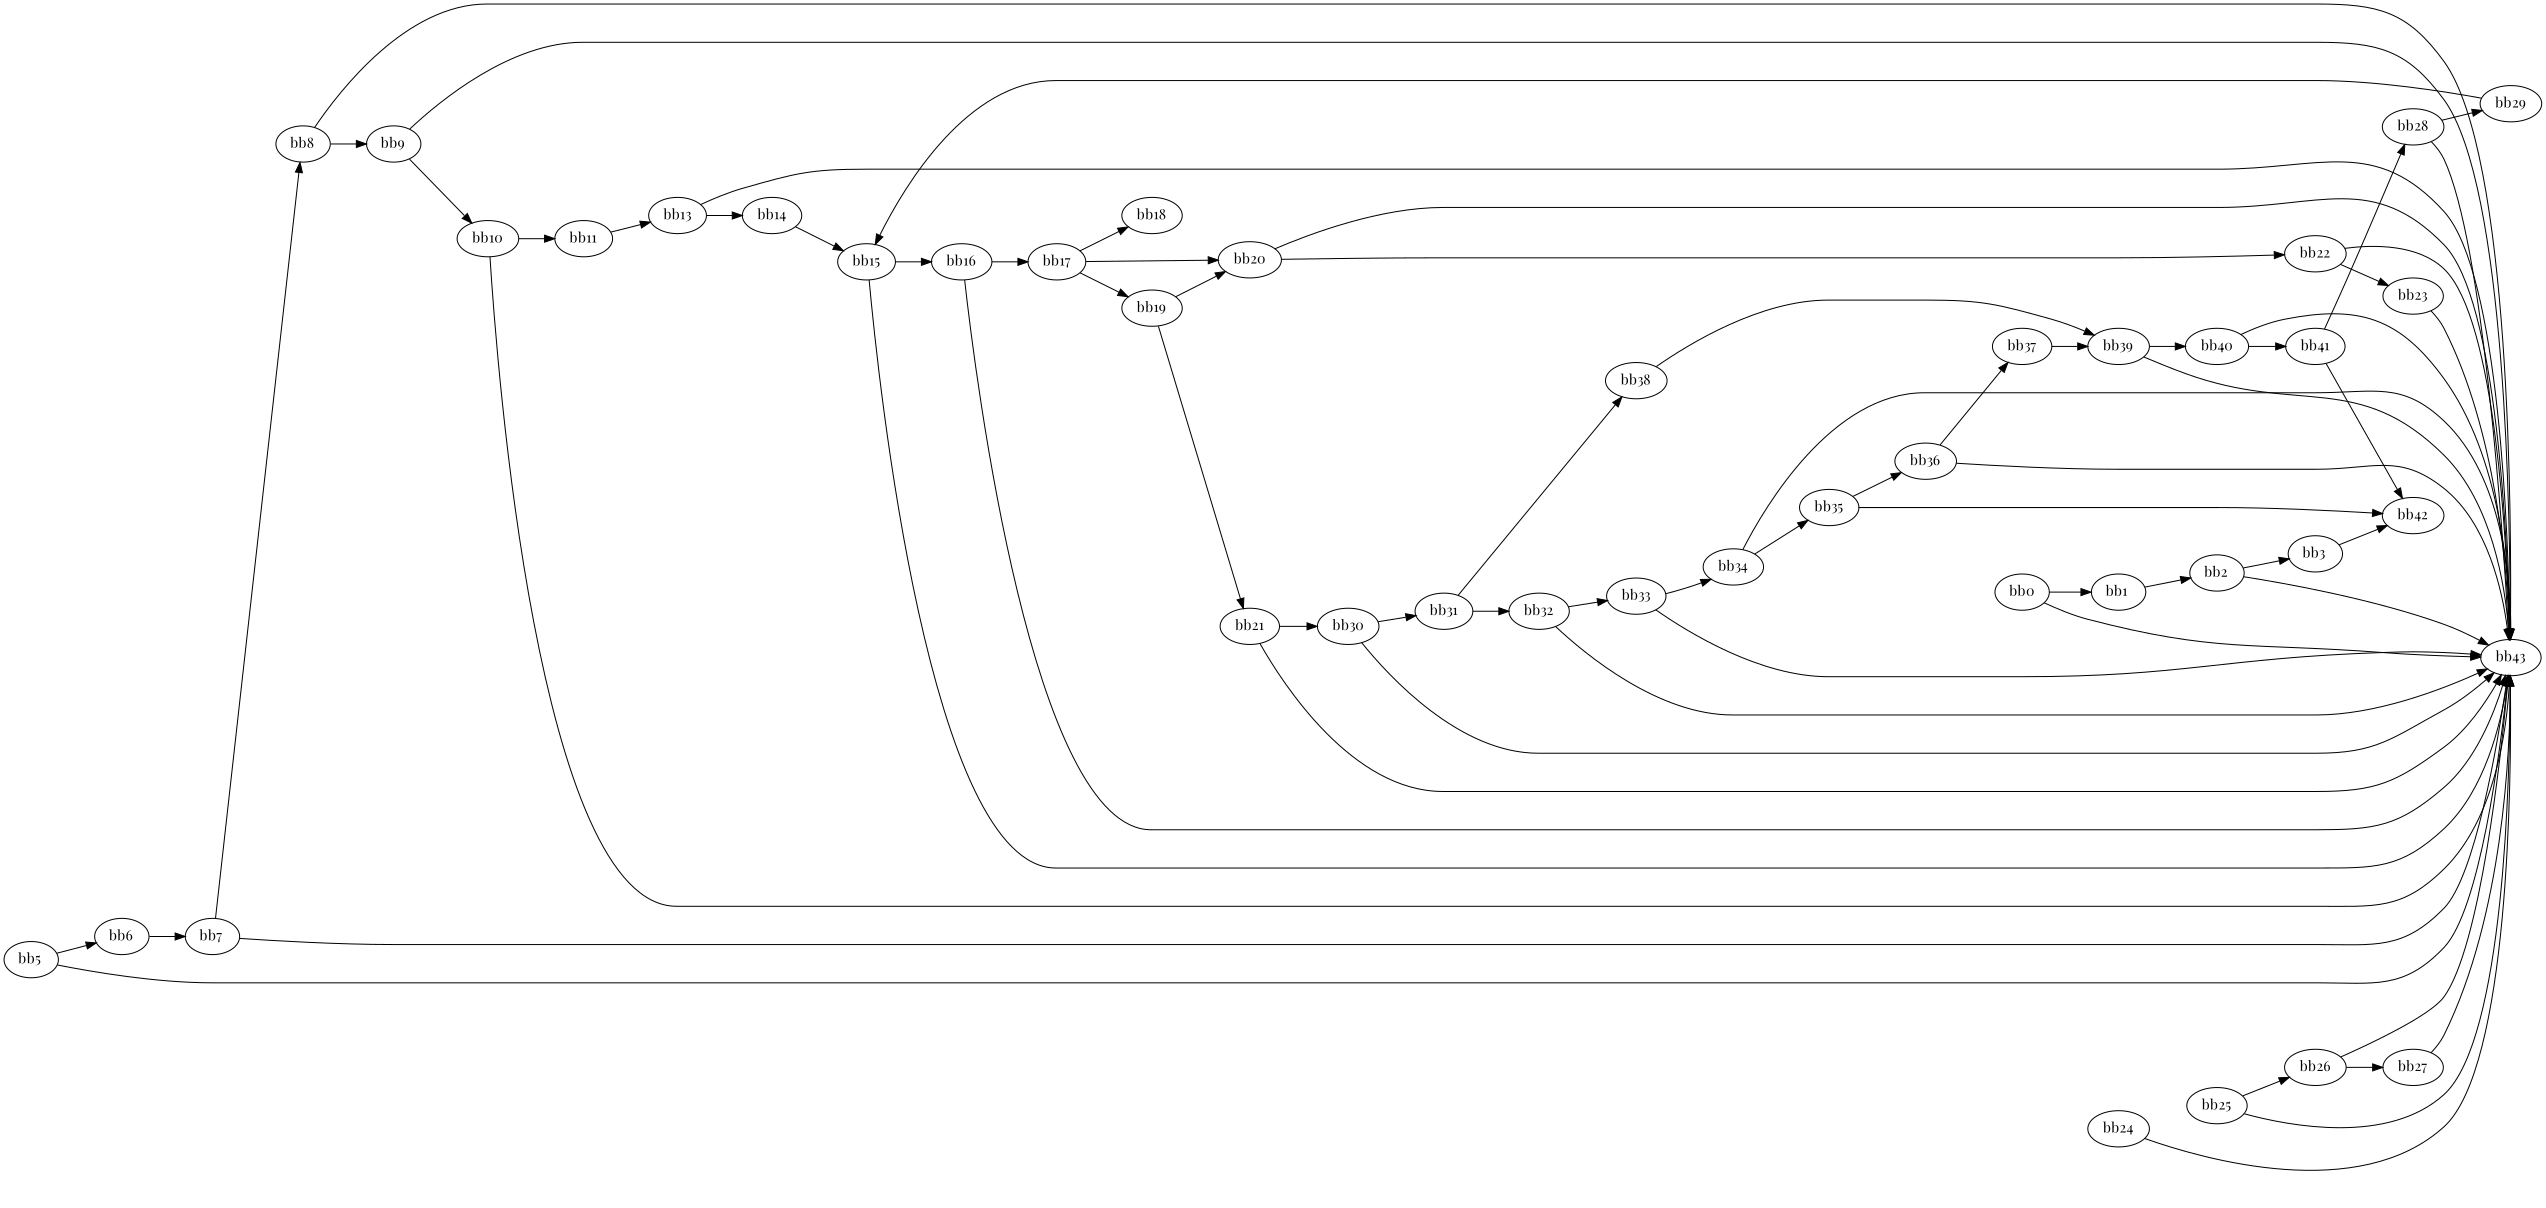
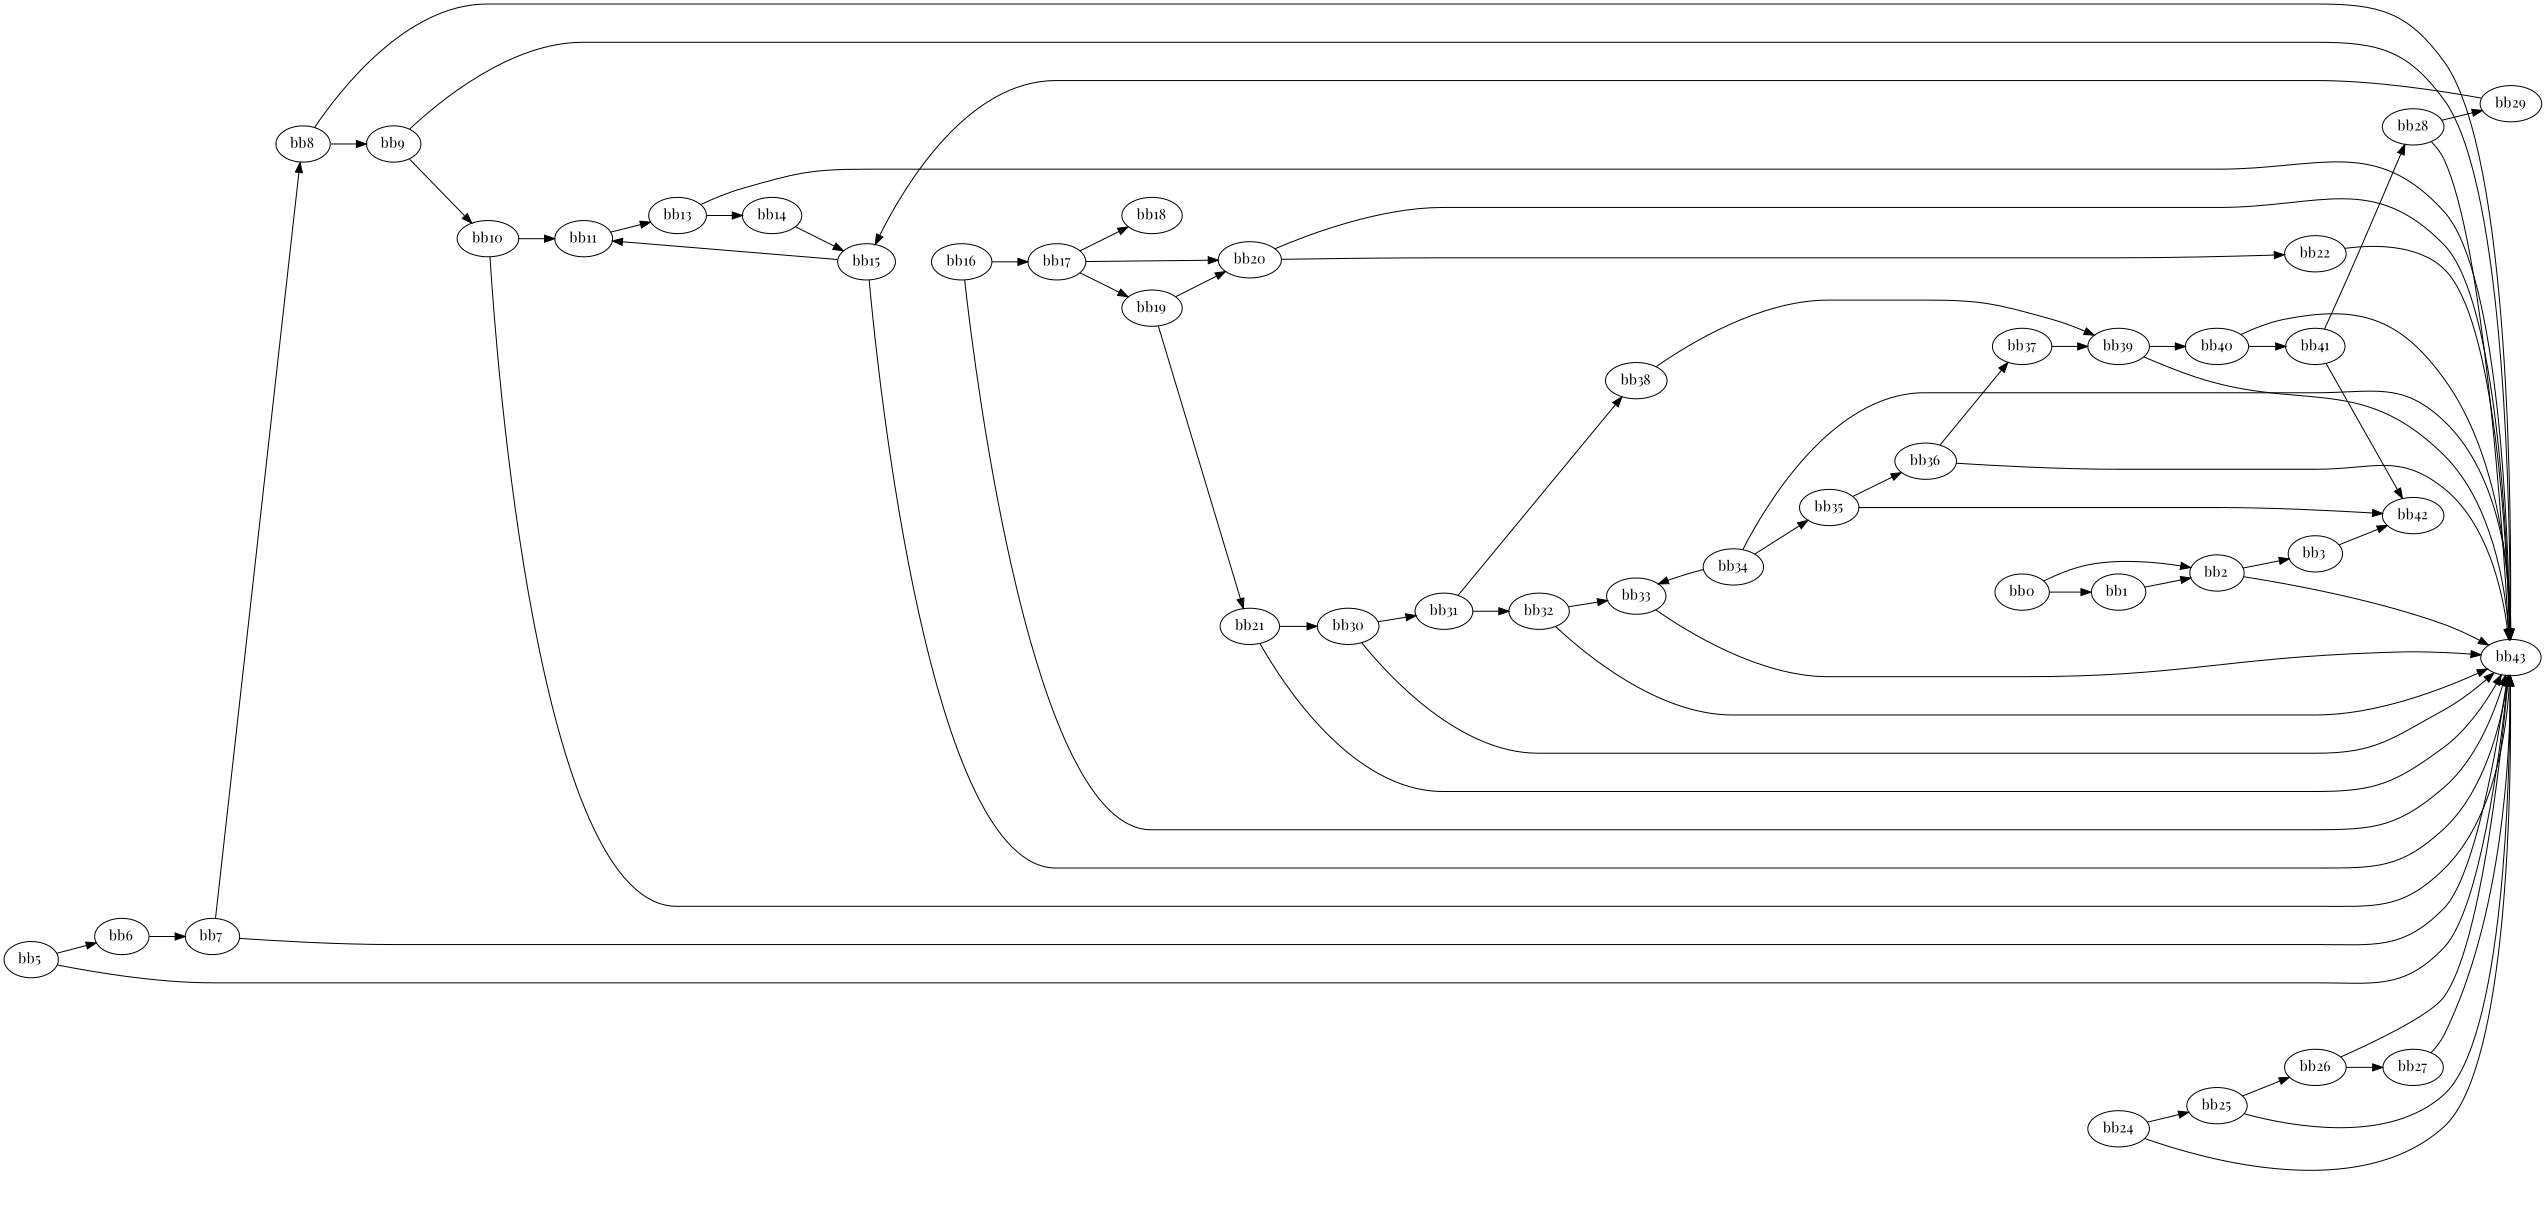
edge "bb15" -> "bb16": now "bb15" -> "bb11"
node "bb23": removed
edge "bb33" -> "bb34": reversed
edge "bb0" -> "bb43": now "bb0" -> "bb2"
edge "bb24" -> "bb25": added
